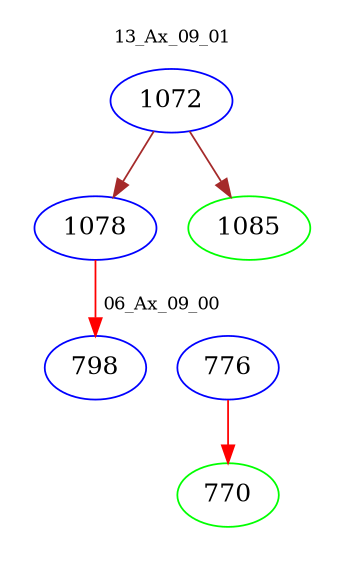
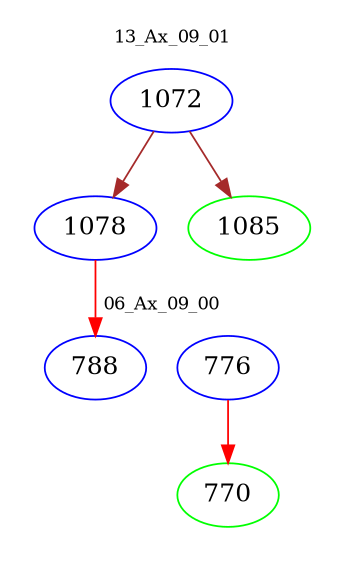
node "798": label "798" -> "788"
